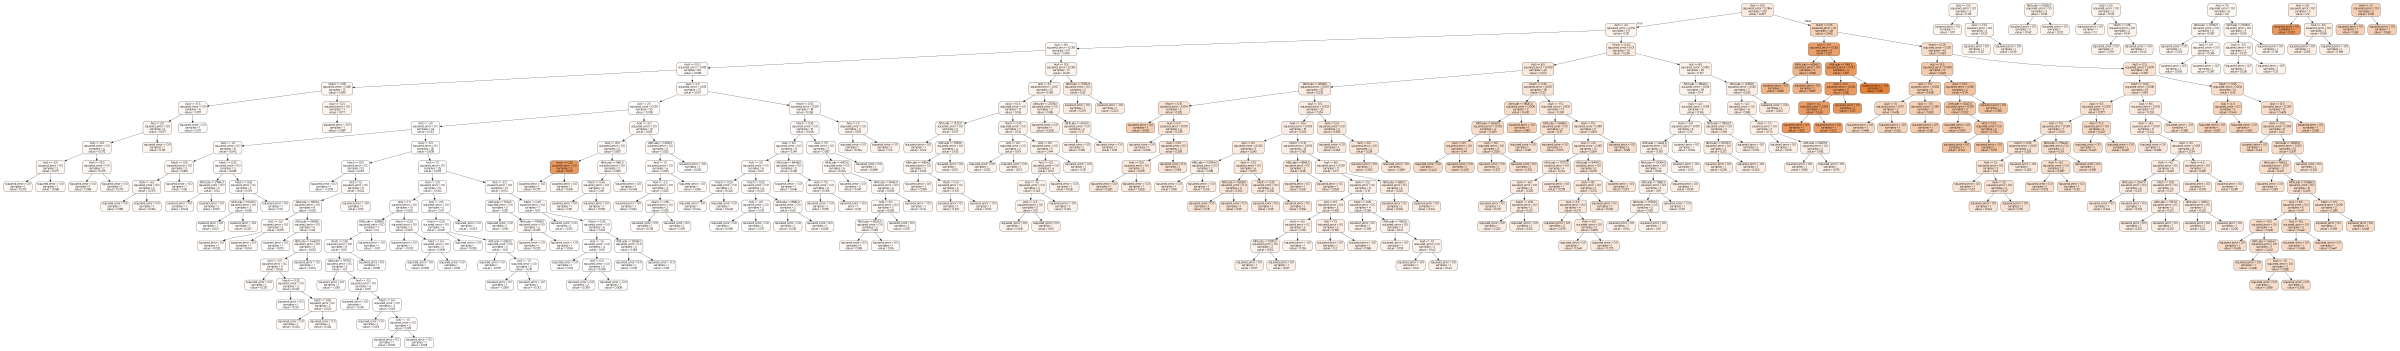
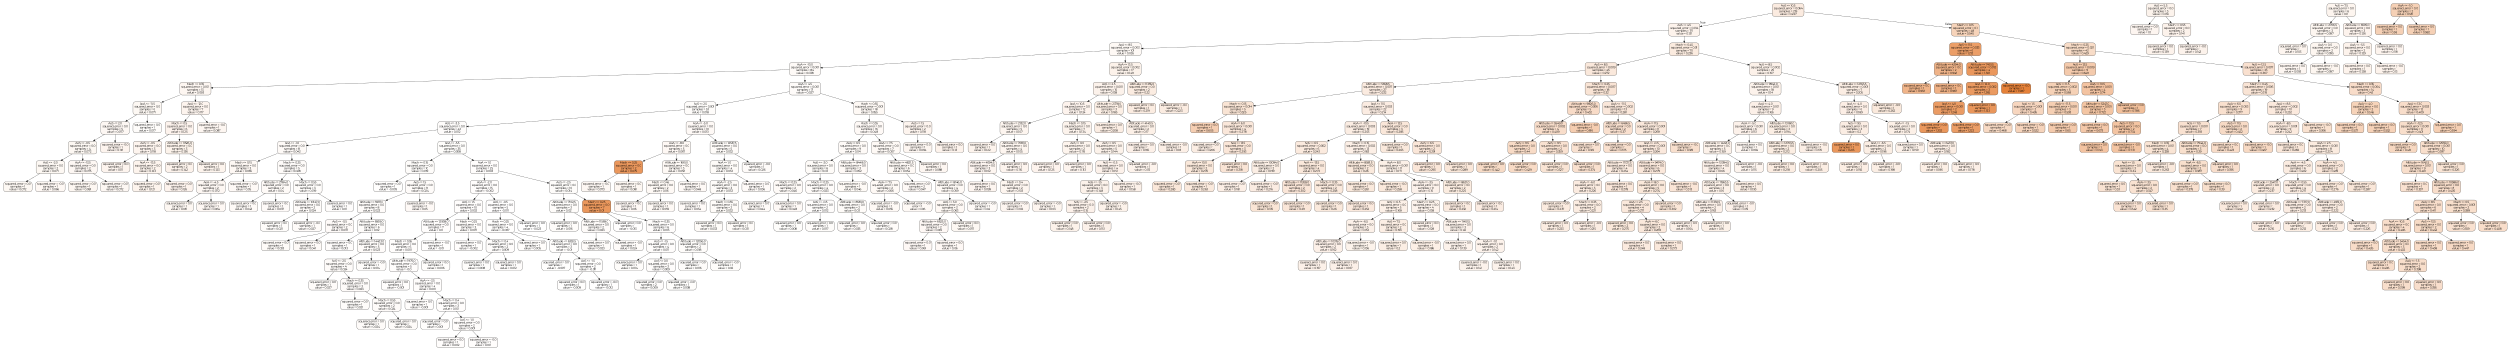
edge "AoA <= -4.0 squared_error = 0.0 samples = 6 value = 0.189" -> "AoS <= 9.5 squared_error = 0.0 samples = 3 value = 0.2": added
node "Mach <= 0.5 squared_error = 0.0 samples = 6 value = 0.125": added
node "Mach <= 0.25 squared_error = 0.0 samples = 7 value = 0.01": fillcolor #fefcfb -> #ea975c
